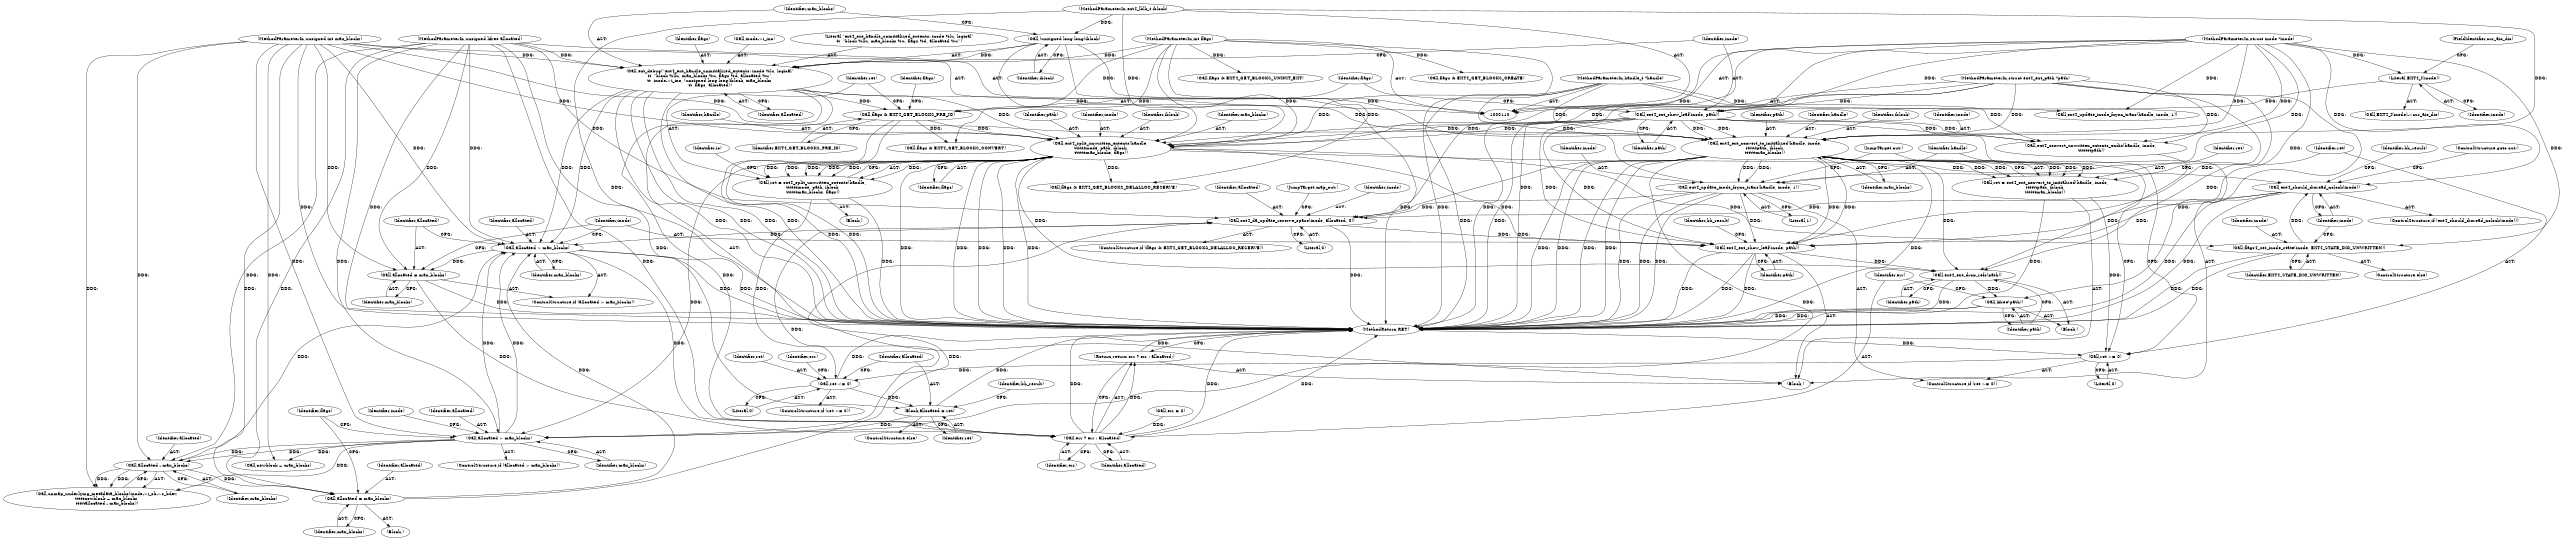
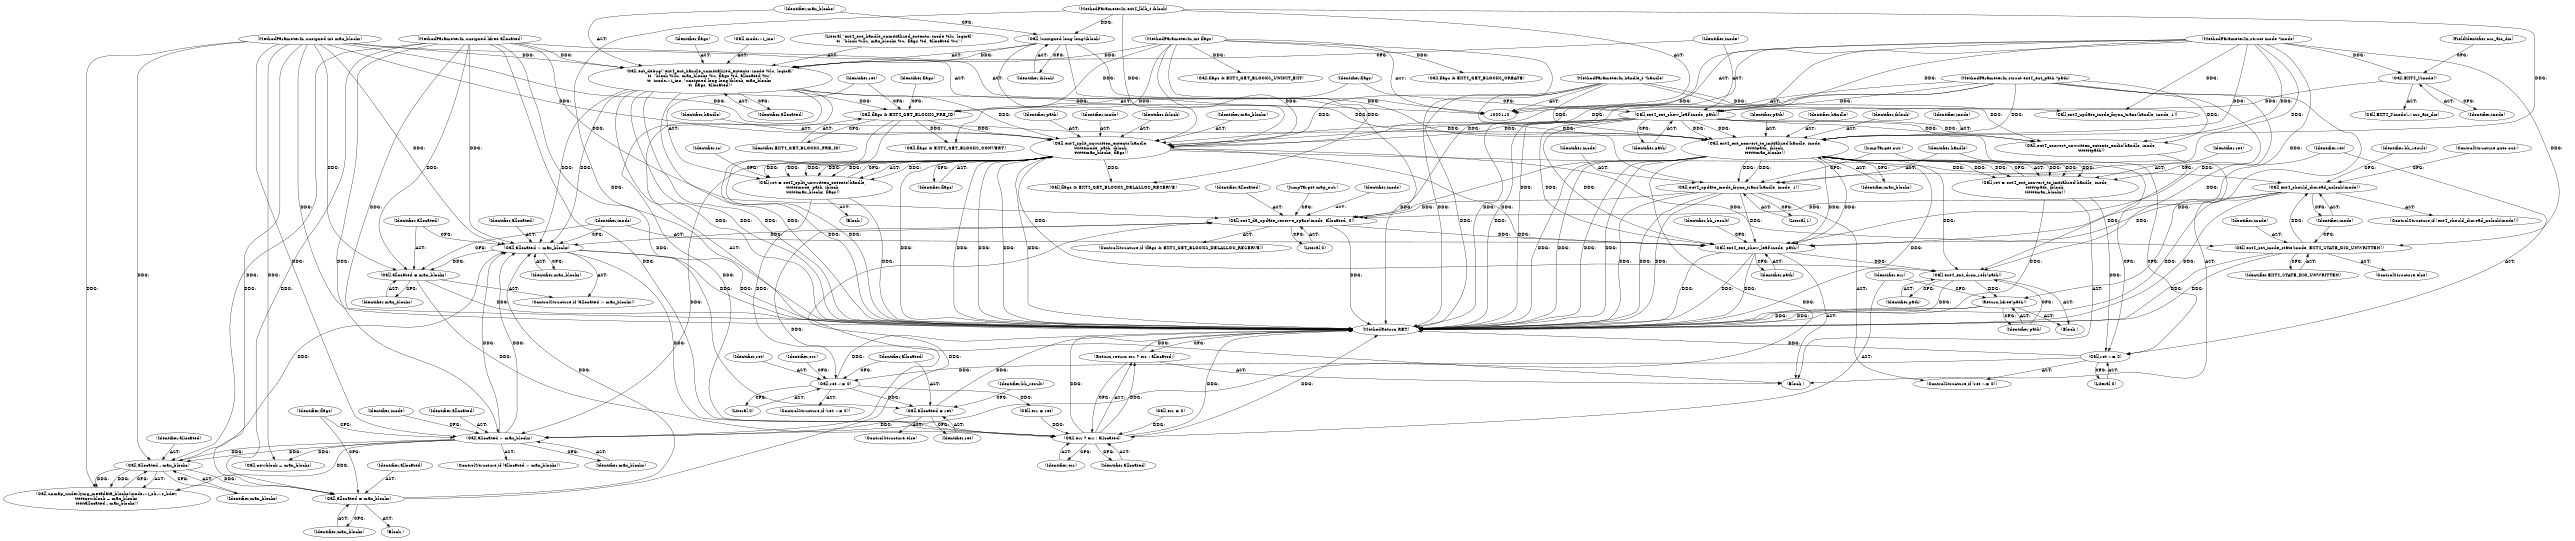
node "(Literal,EXT4_I(inode))": label "(Literal,EXT4_I(inode))" -> "(Call,EXT4_I(inode))"
edge "(MethodParameterIn,struct inode *inode)" -> "(Call,ext4_should_dioread_nolock(inode))": removed, label "DDG:"
node "(Call,flags4_set_inode_state(inode, EXT4_STATE_DIO_UNWRITTEN))": label "(Call,flags4_set_inode_state(inode, EXT4_STATE_DIO_UNWRITTEN))" -> "(Call,ext4_set_inode_state(inode, EXT4_STATE_DIO_UNWRITTEN))"
node "(Call,kfree(path))": label "(Call,kfree(path))" -> "(Return,kfree(path))"
edge "(MethodReturn,RET)" -> "(Call,ret >= 0)": reversed
node "(Block,allocated = ret)": label "(Block,allocated = ret)" -> "(Call,allocated = ret)"
node "(Call,err = ret)": added
